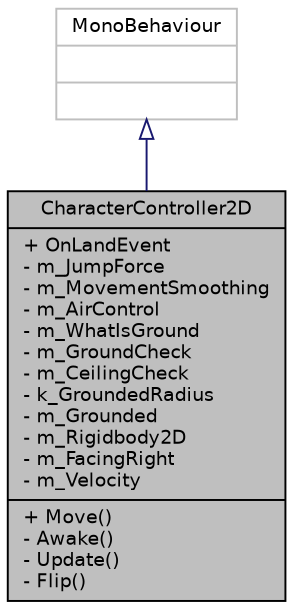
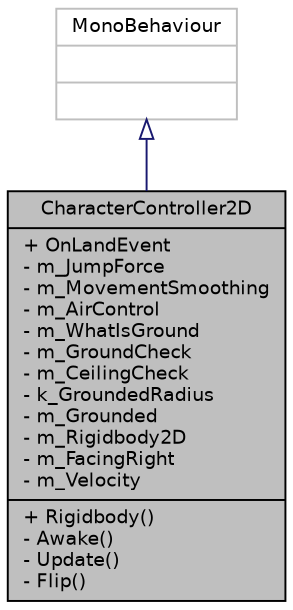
node "CharacterController2D": text "+ Move()" -> "+ Rigidbody()"
